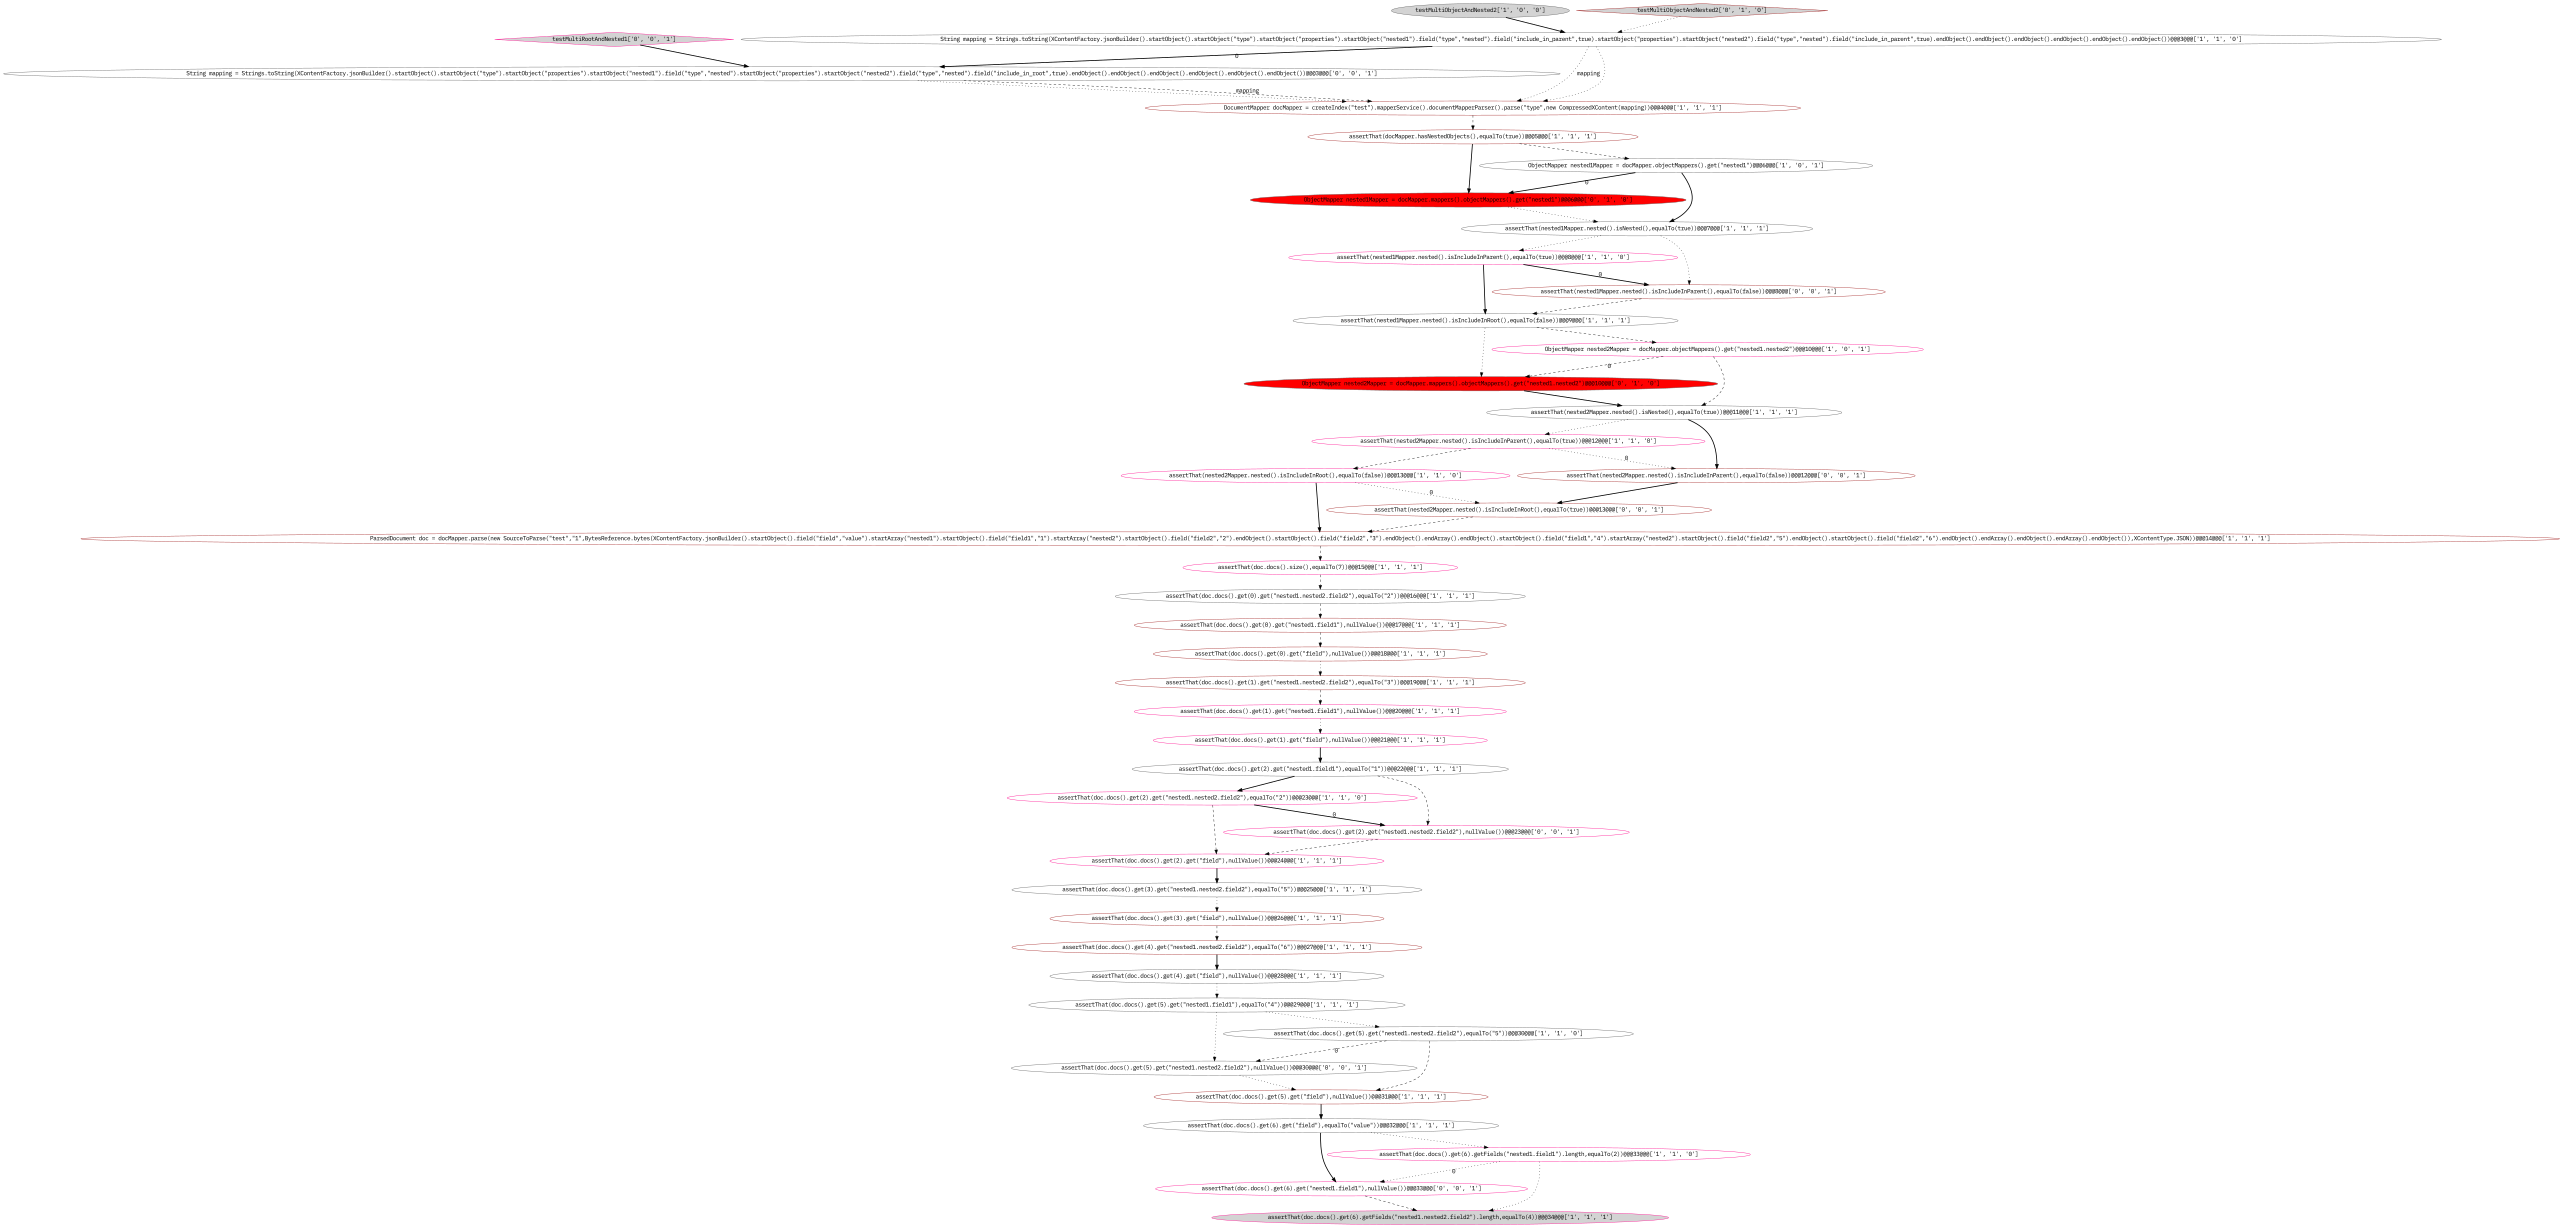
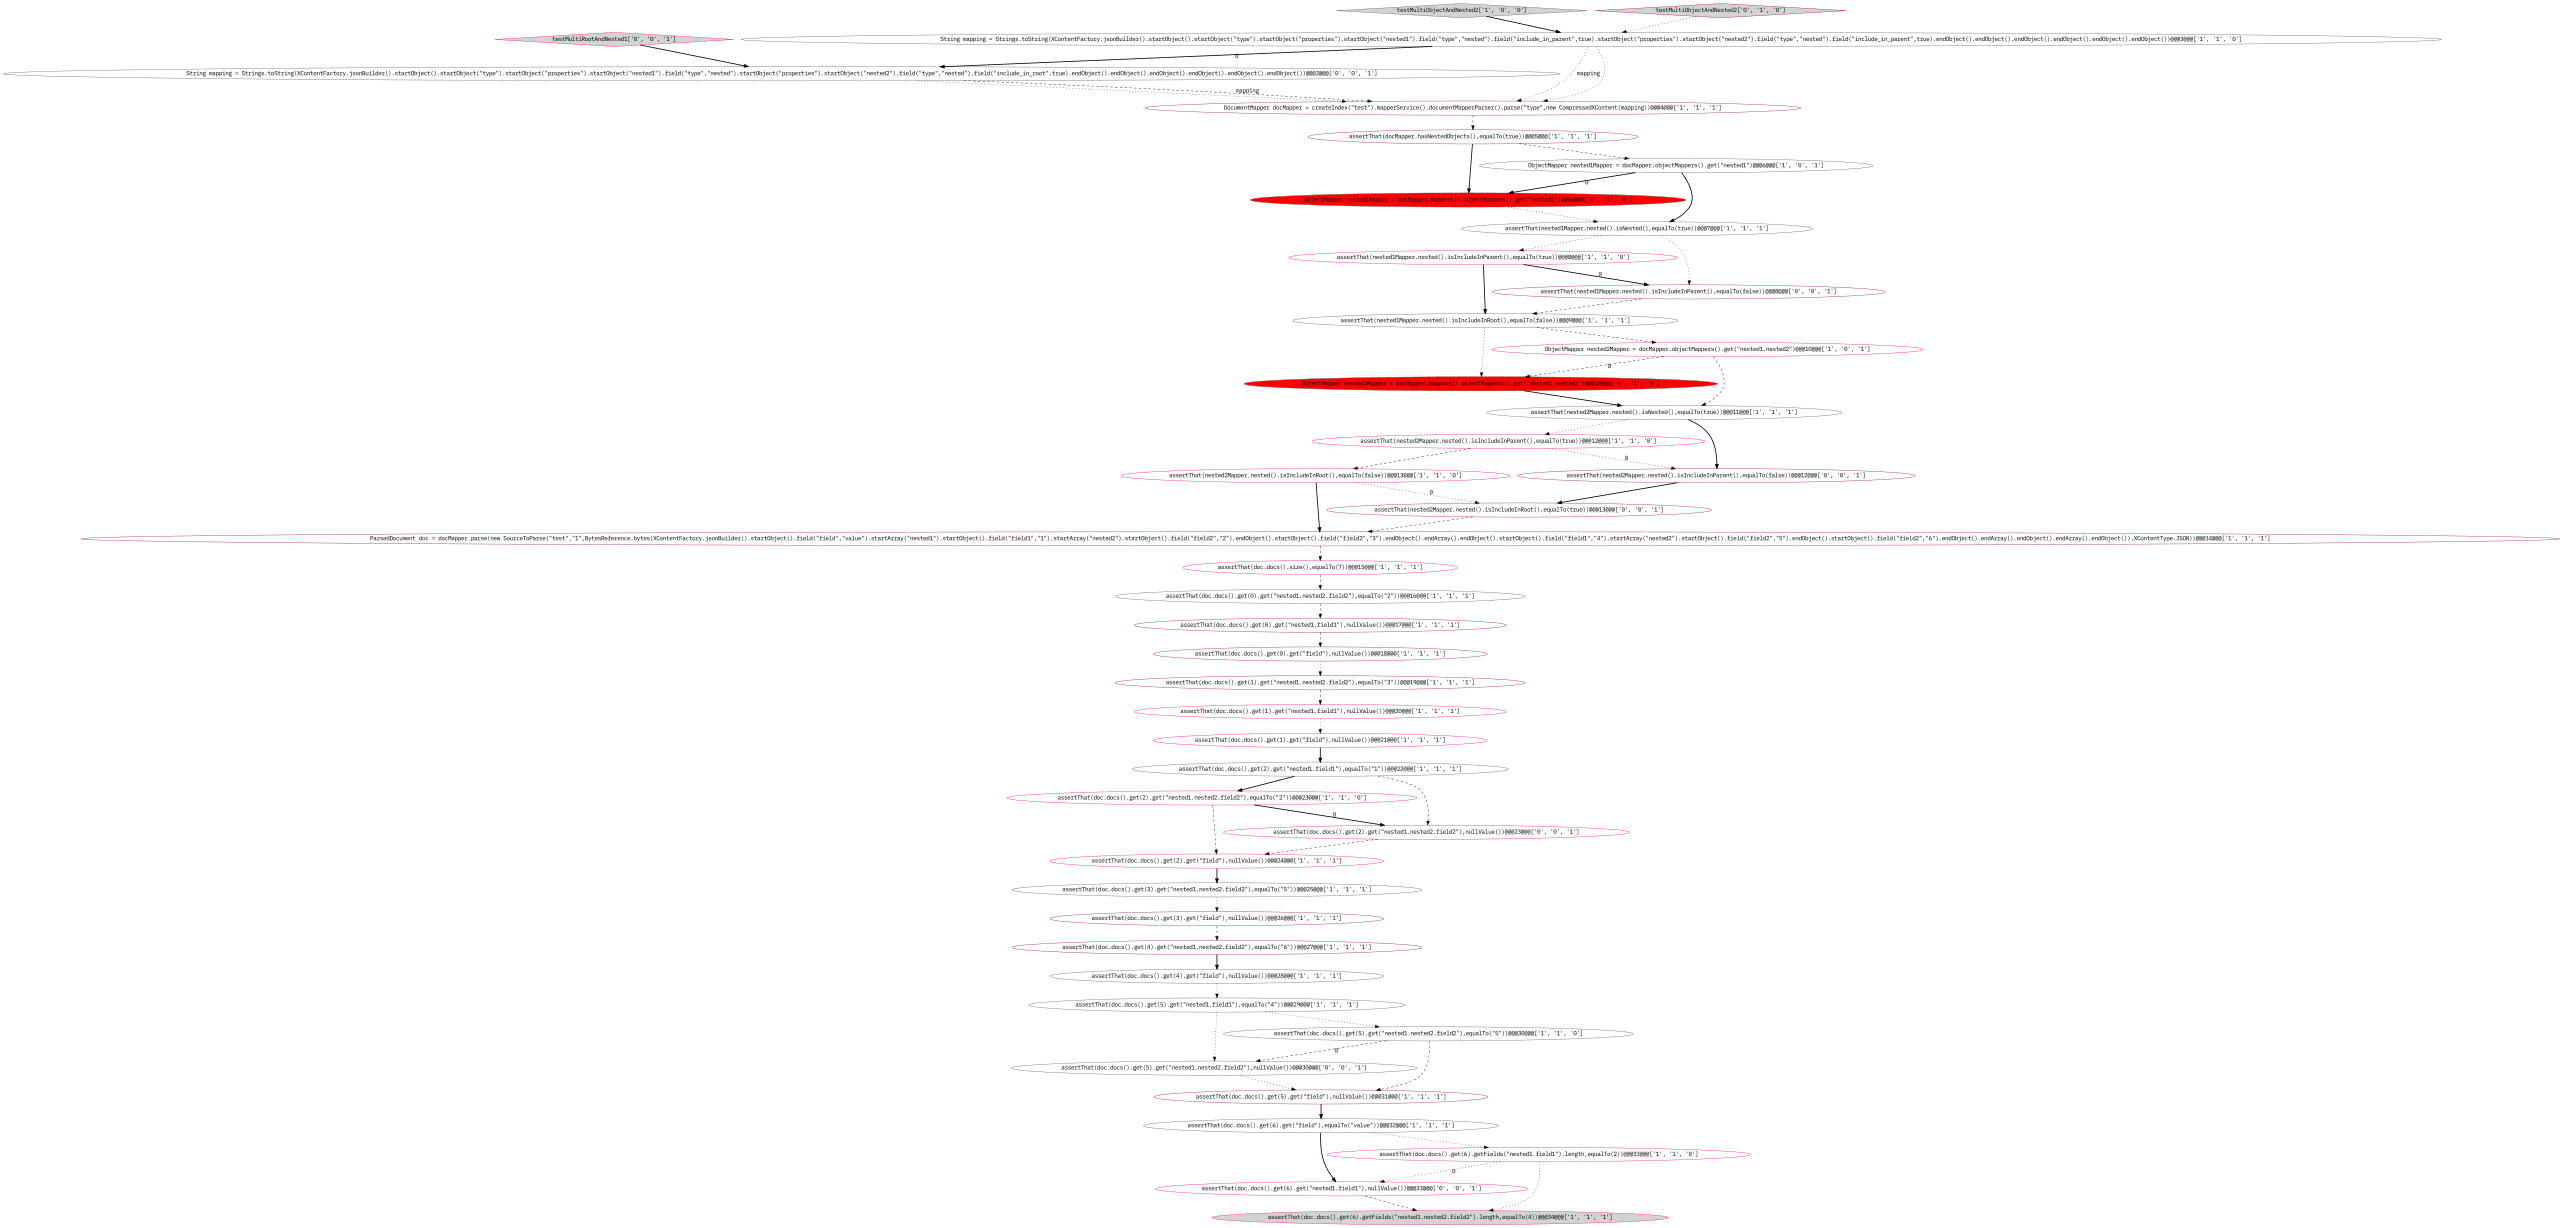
node "testMultiObjectAndNested2['1', '0', '0']": shape ellipse -> diamond
